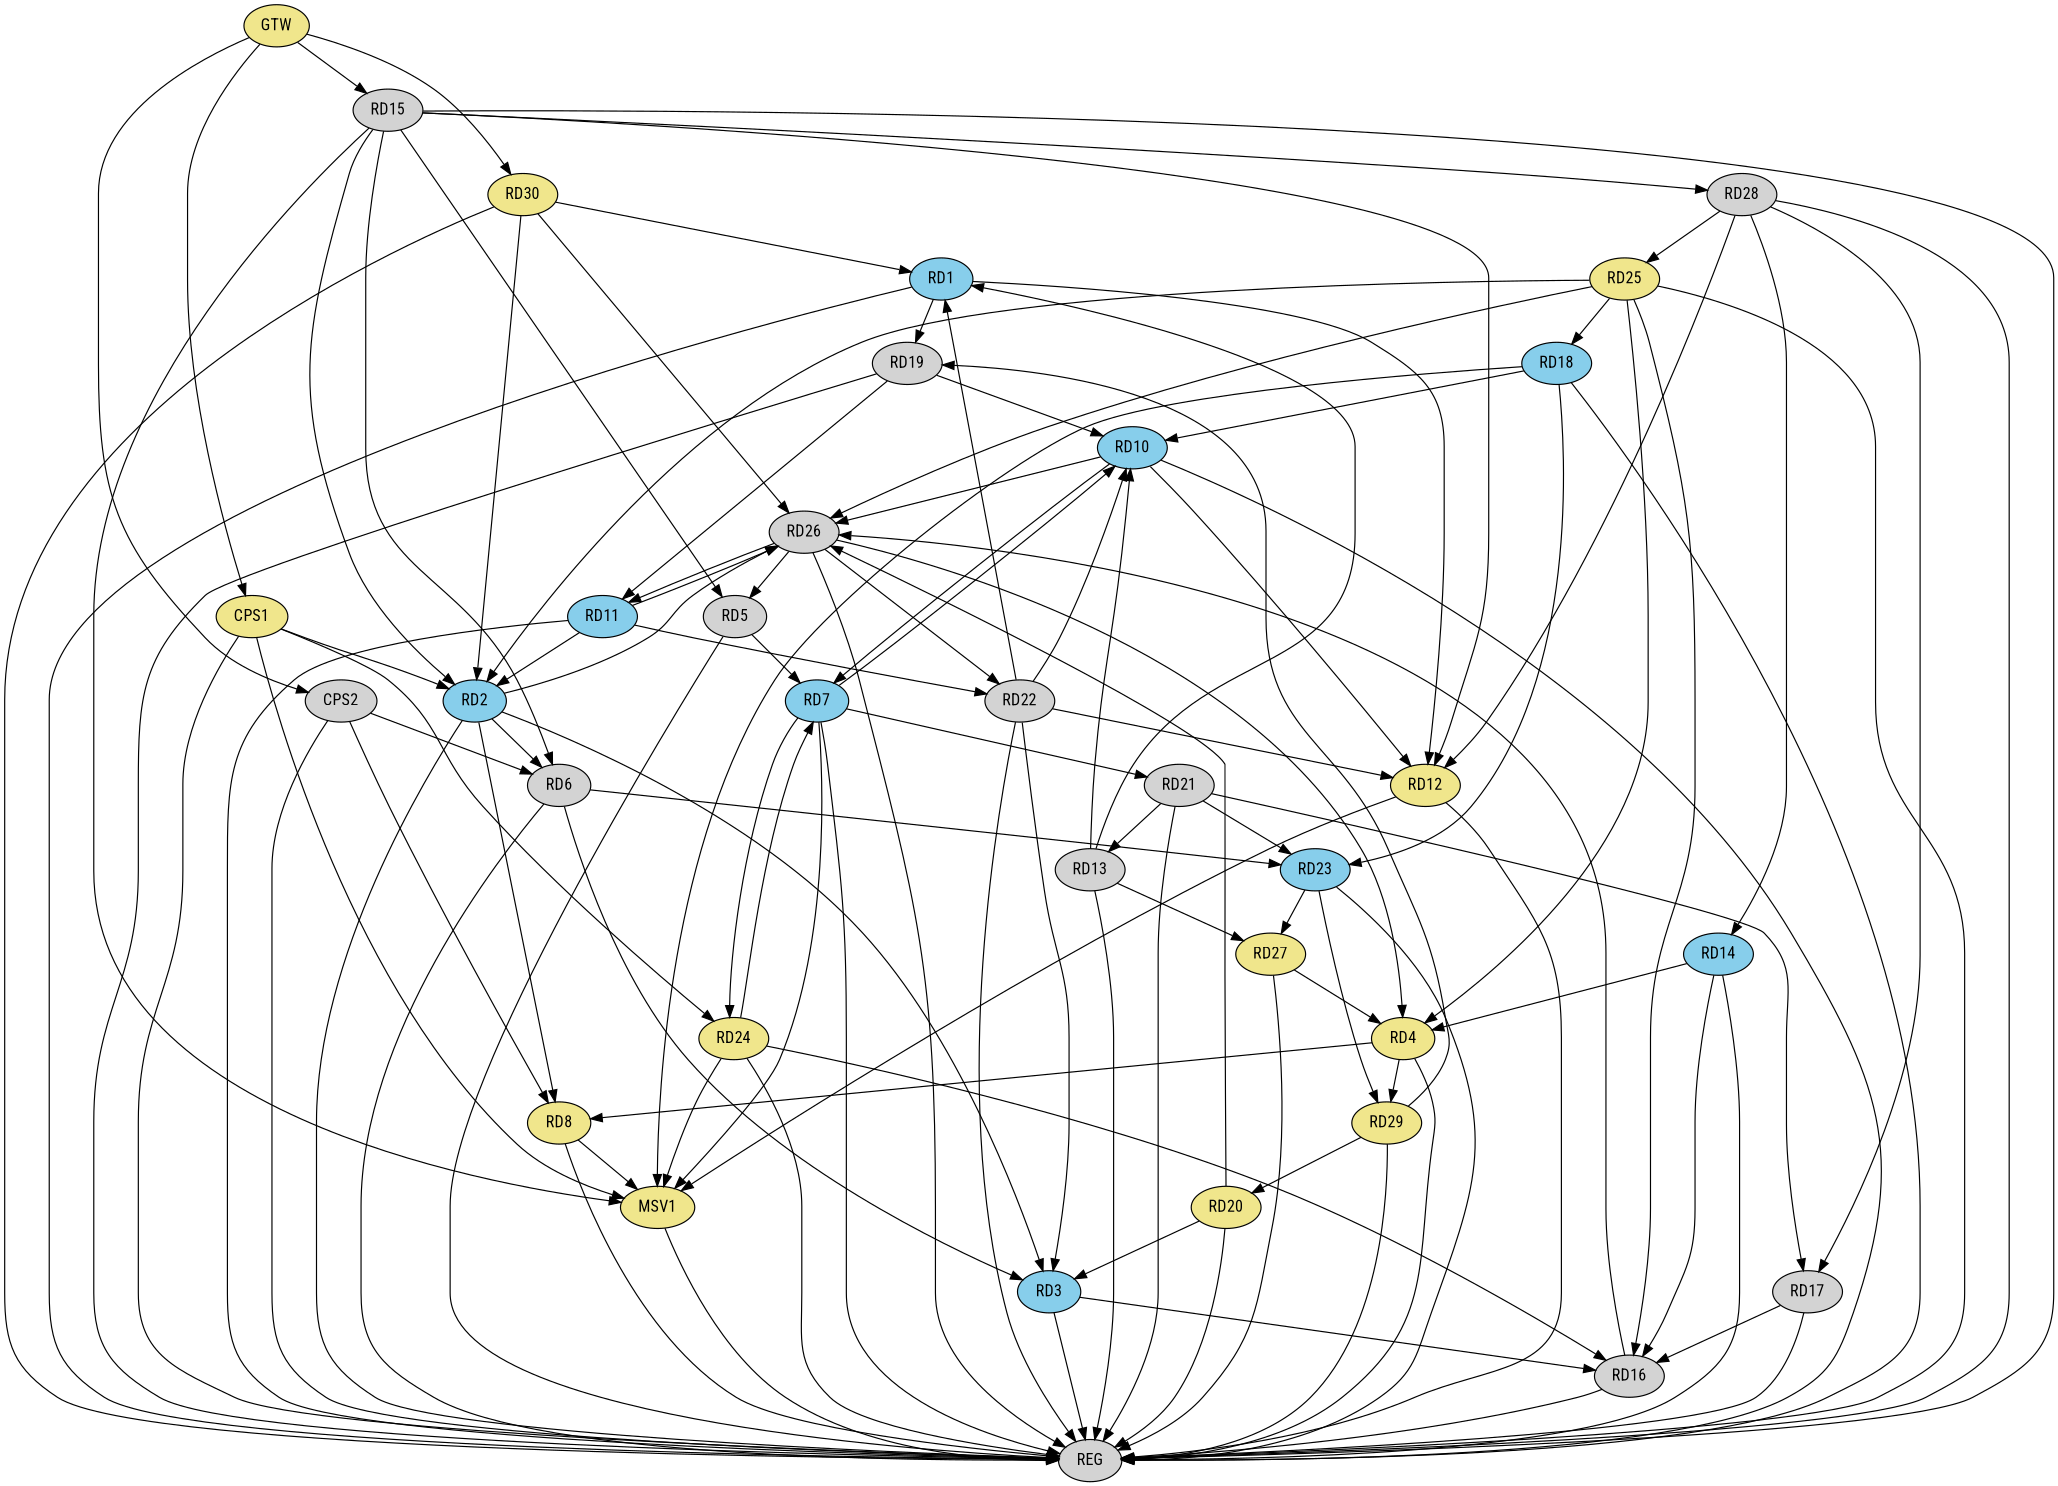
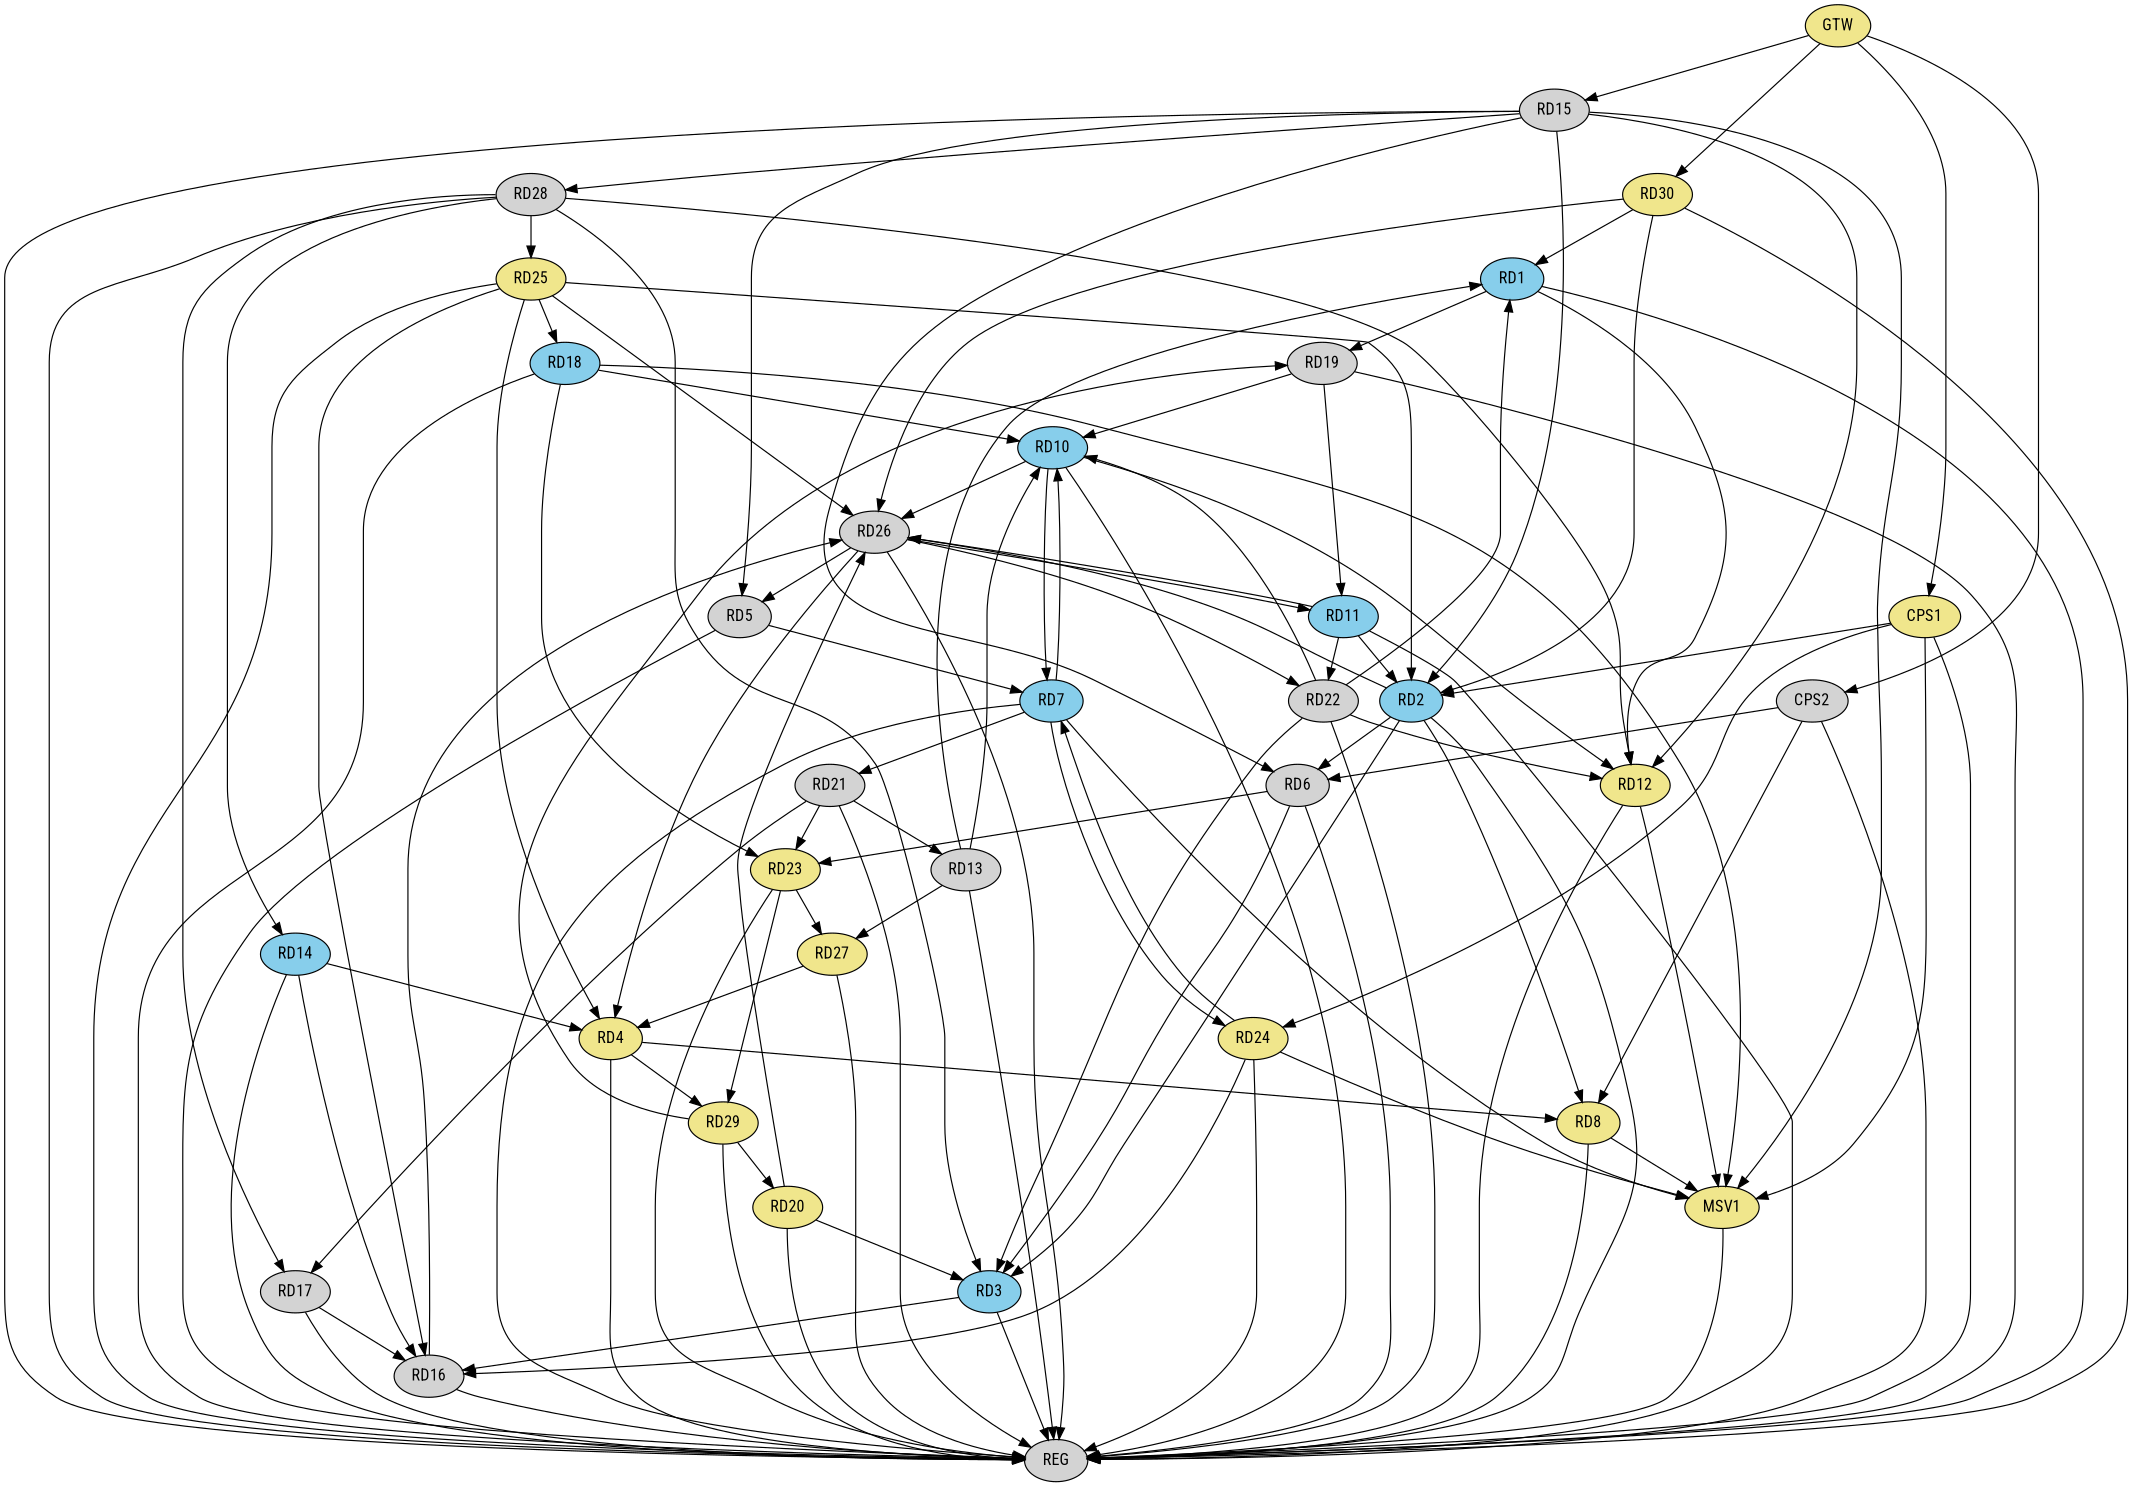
edge "RD28" -> "RD3": added
node "RD23": fillcolor skyblue -> khaki
